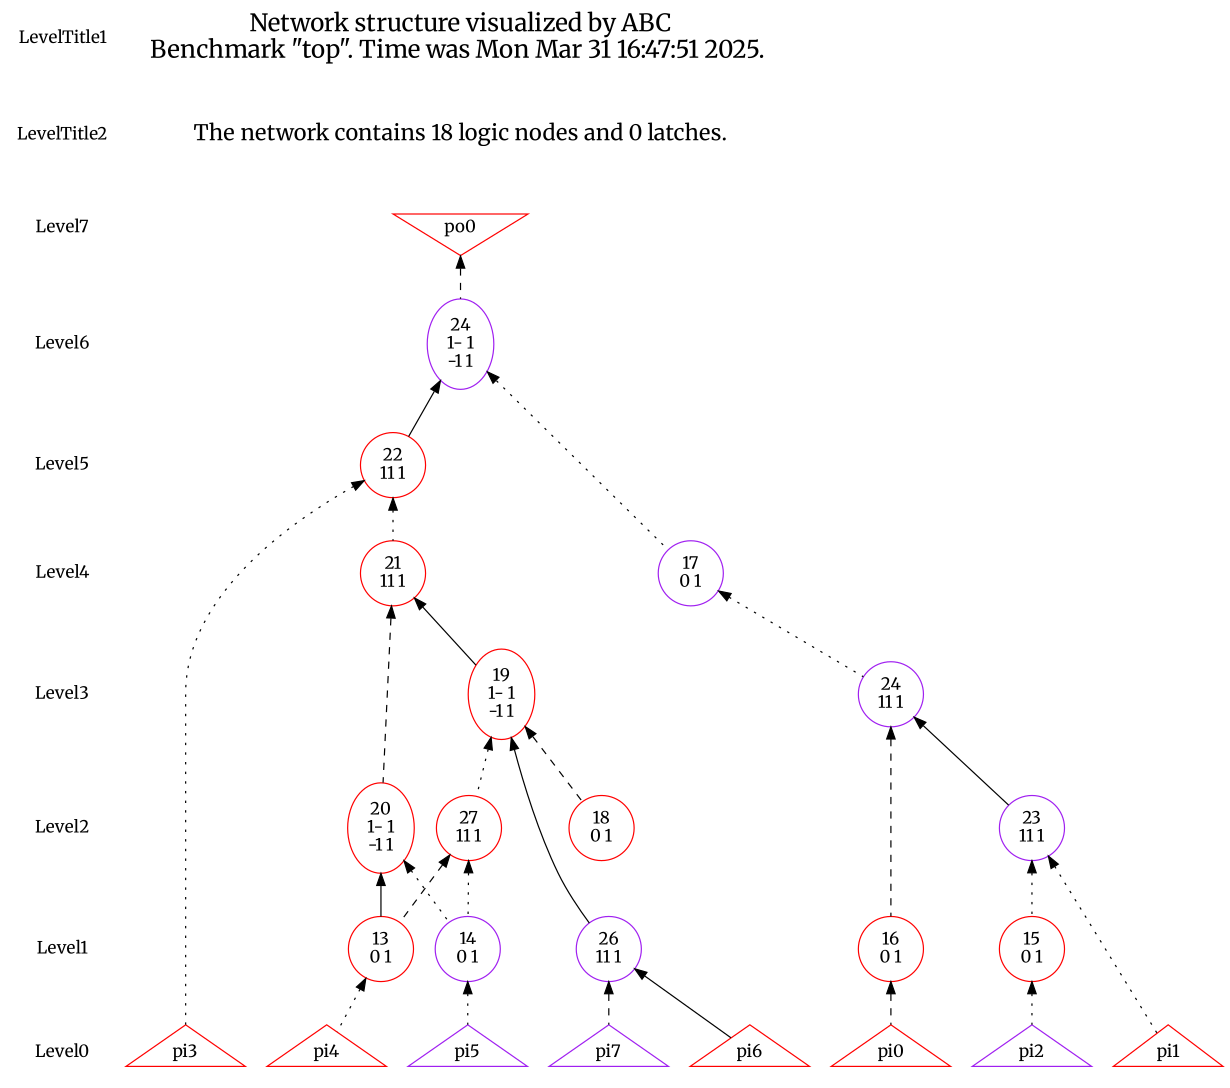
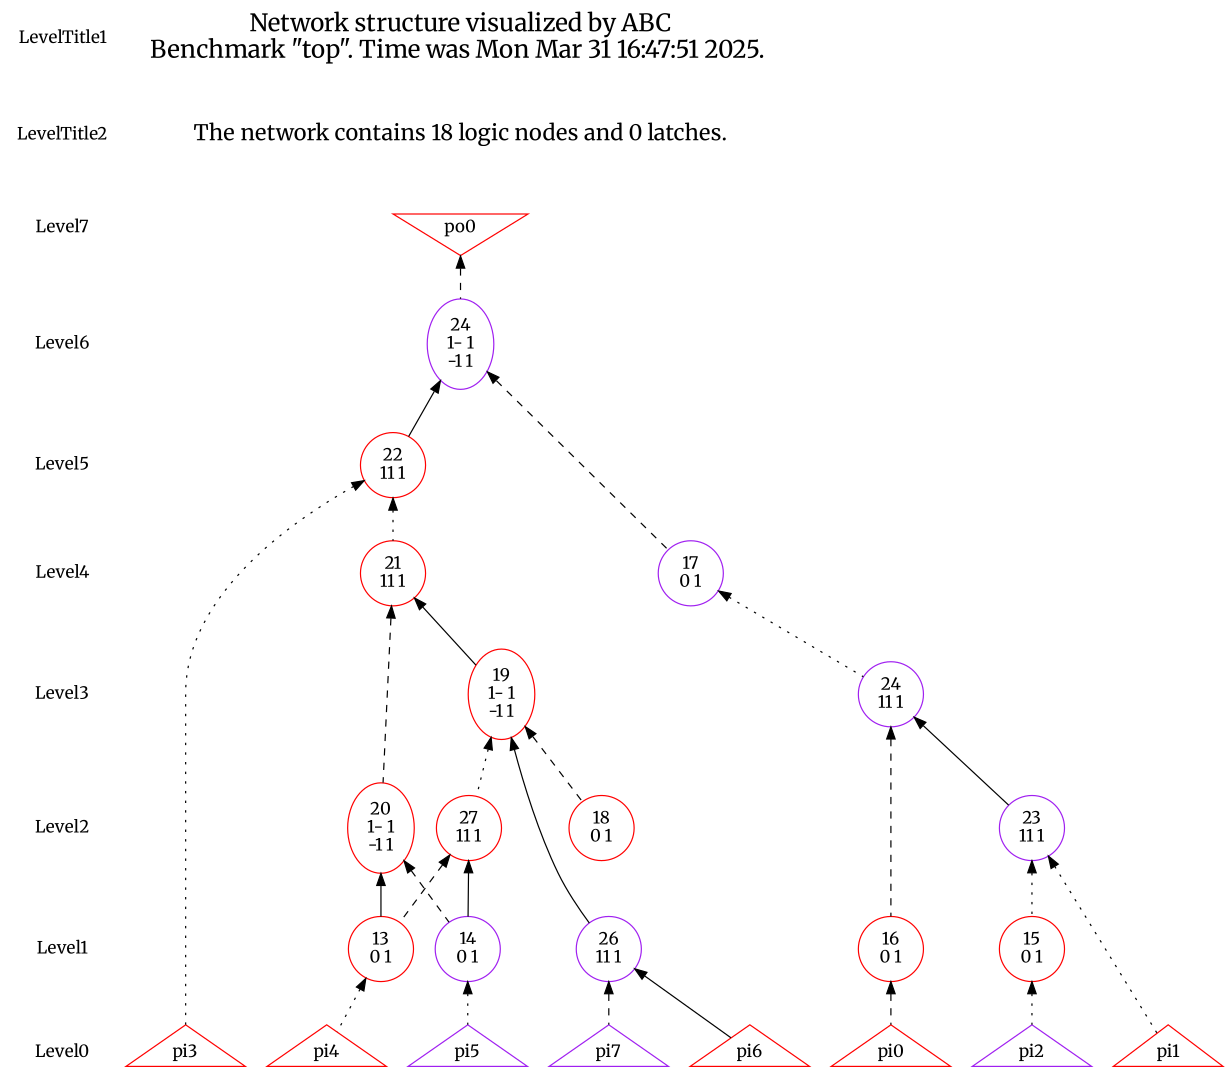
edge "17 0 1" -> "24 1- 1 -1 1": style dotted -> dashed
edge "14 0 1" -> "27 11 1": style dotted -> solid
edge "14 0 1" -> "20 1- 1 -1 1": style dotted -> dashed
